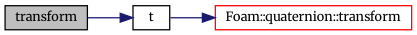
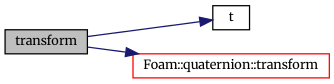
edge "t" -> "Foam::quaternion::transform": now "transform" -> "Foam::quaternion::transform"
